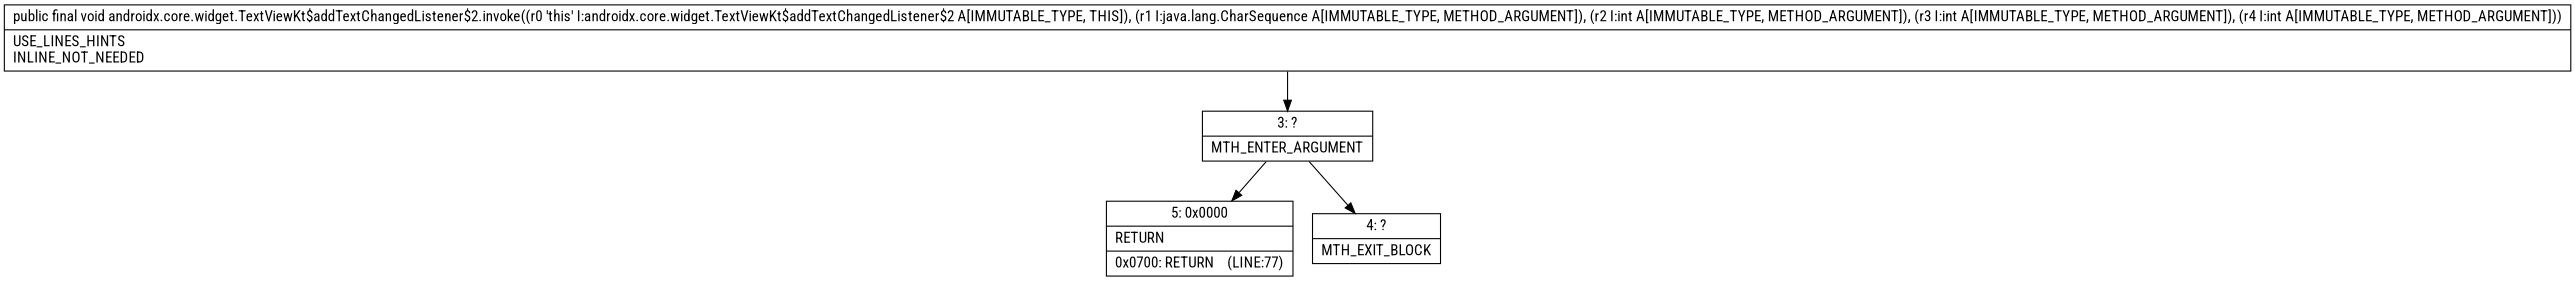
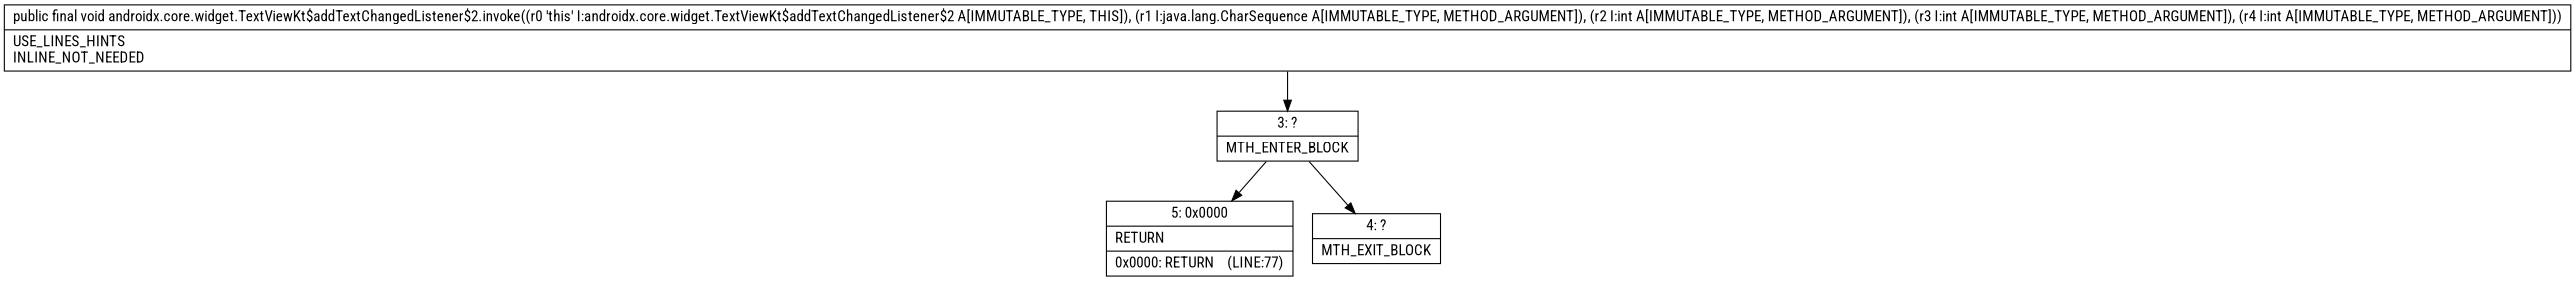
node "3: ?": text "MTH_ENTER_ARGUMENT" -> "MTH_ENTER_BLOCK"
node "5: 0x0000": text "0x0700: RETURN    (LINE:77)" -> "0x0000: RETURN    (LINE:77)"
